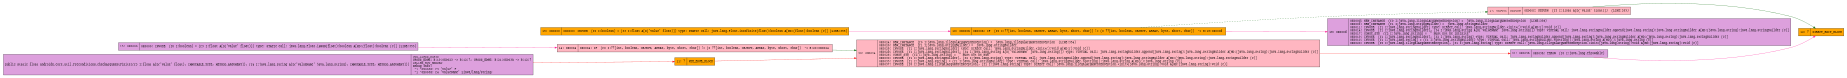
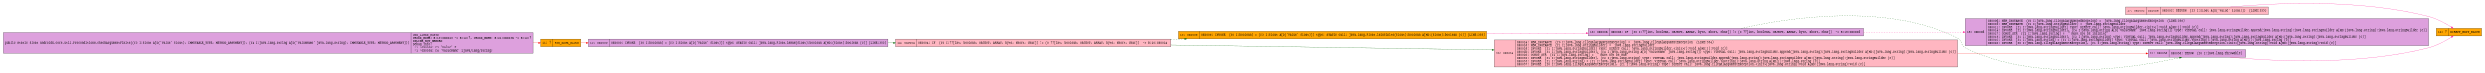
edge "17: 0x000c" -> "12: ?": color darkgreen -> deeppink
edge "16: 0x000a" -> "17: 0x000c": now "16: 0x000a" -> "21: 0x003a"
node "16: 0x000a": fillcolor orange -> plum
edge "16: 0x000a" -> "18: 0x000d": style solid -> dashed
edge "14: 0x0004" -> "15: 0x0006": added
edge "13: 0x0000" -> "14: 0x0004": color deeppink -> darkgreen
edge "11: ?" -> "20: 0x0024": now "11: ?" -> "13: 0x0000"
